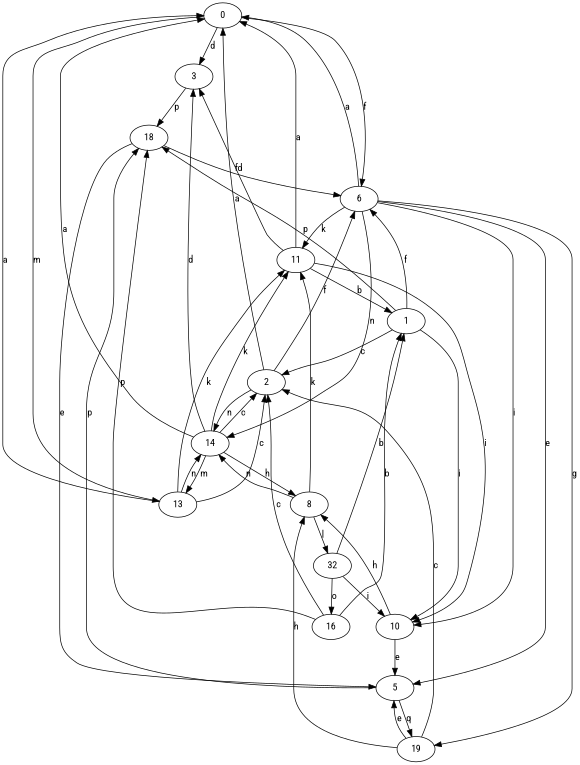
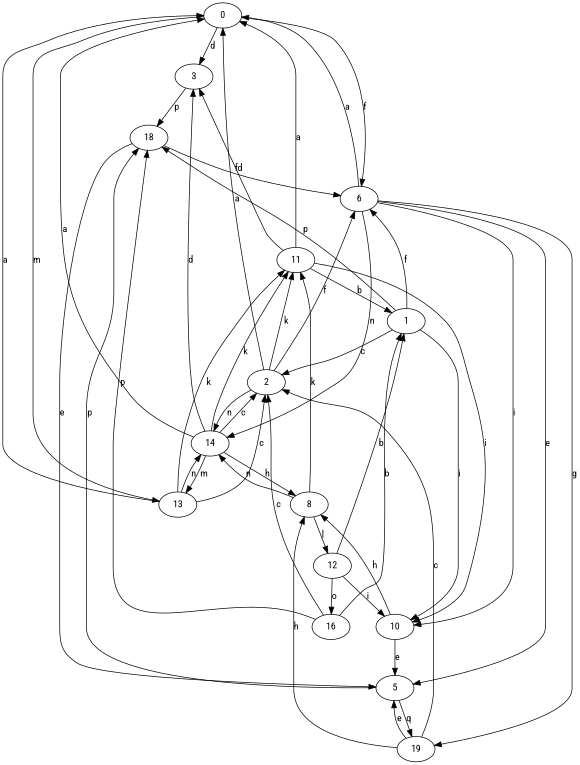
edge "6" -> "11": now "2" -> "11"
node "32": label "32" -> "12"
